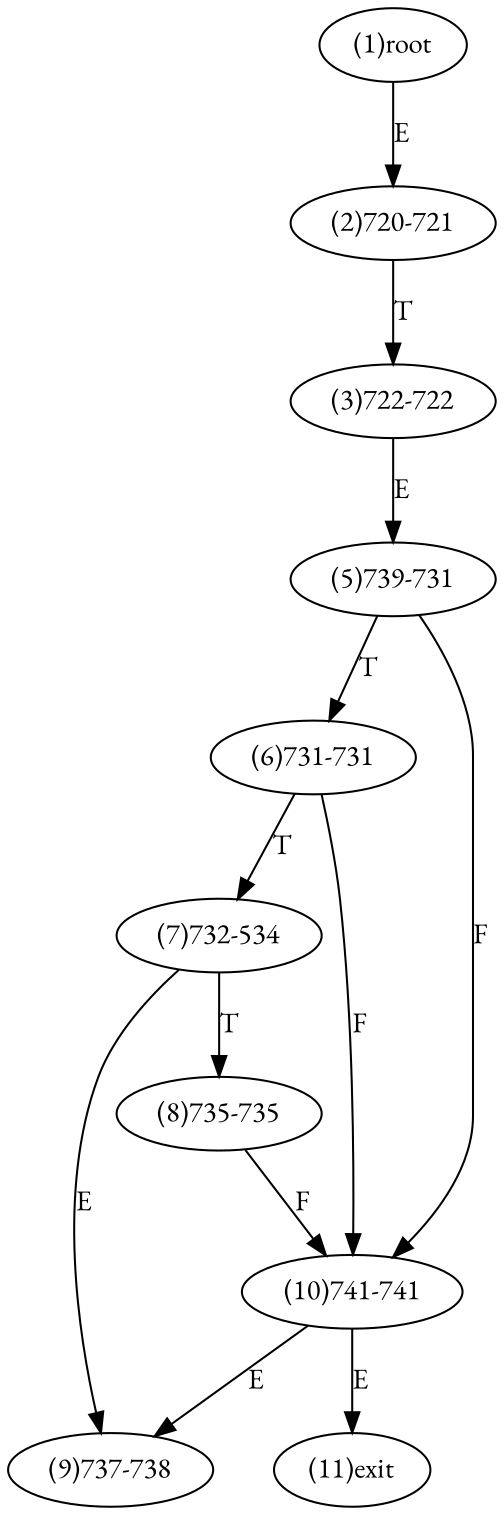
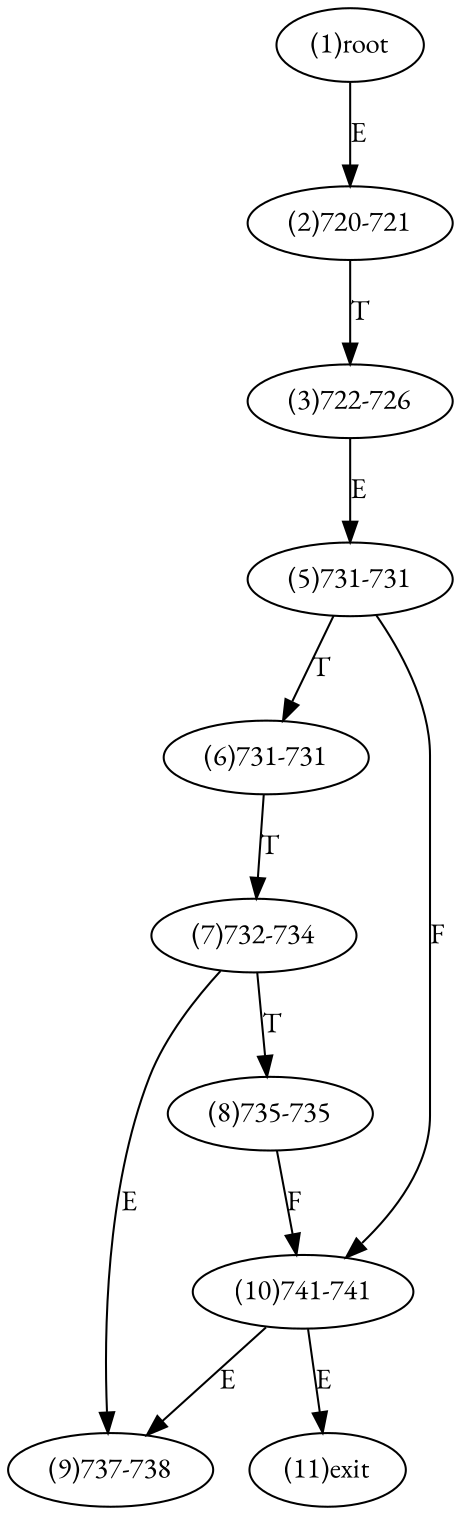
node "(3)722-722": label "(3)722-722" -> "(3)722-726"
node "(5)739-731": label "(5)739-731" -> "(5)731-731"
node "(7)732-534": label "(7)732-534" -> "(7)732-734"
edge "(6)731-731" -> "(10)741-741": removed, label "F"
